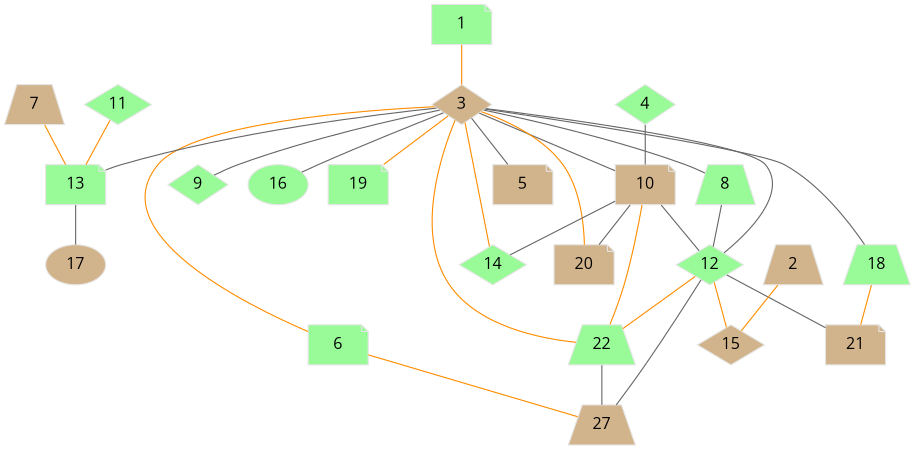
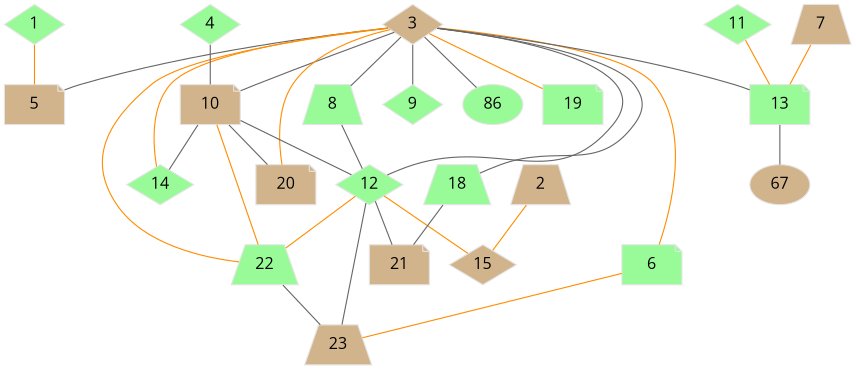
node "1": shape note -> diamond
edge "1" -- "3": now "1" -- "5"
node "16": label "16" -> "86"
node "17": label "17" -> "67"
edge "18" -- "21": color darkorange -> gray40
node "27": label "27" -> "23"
